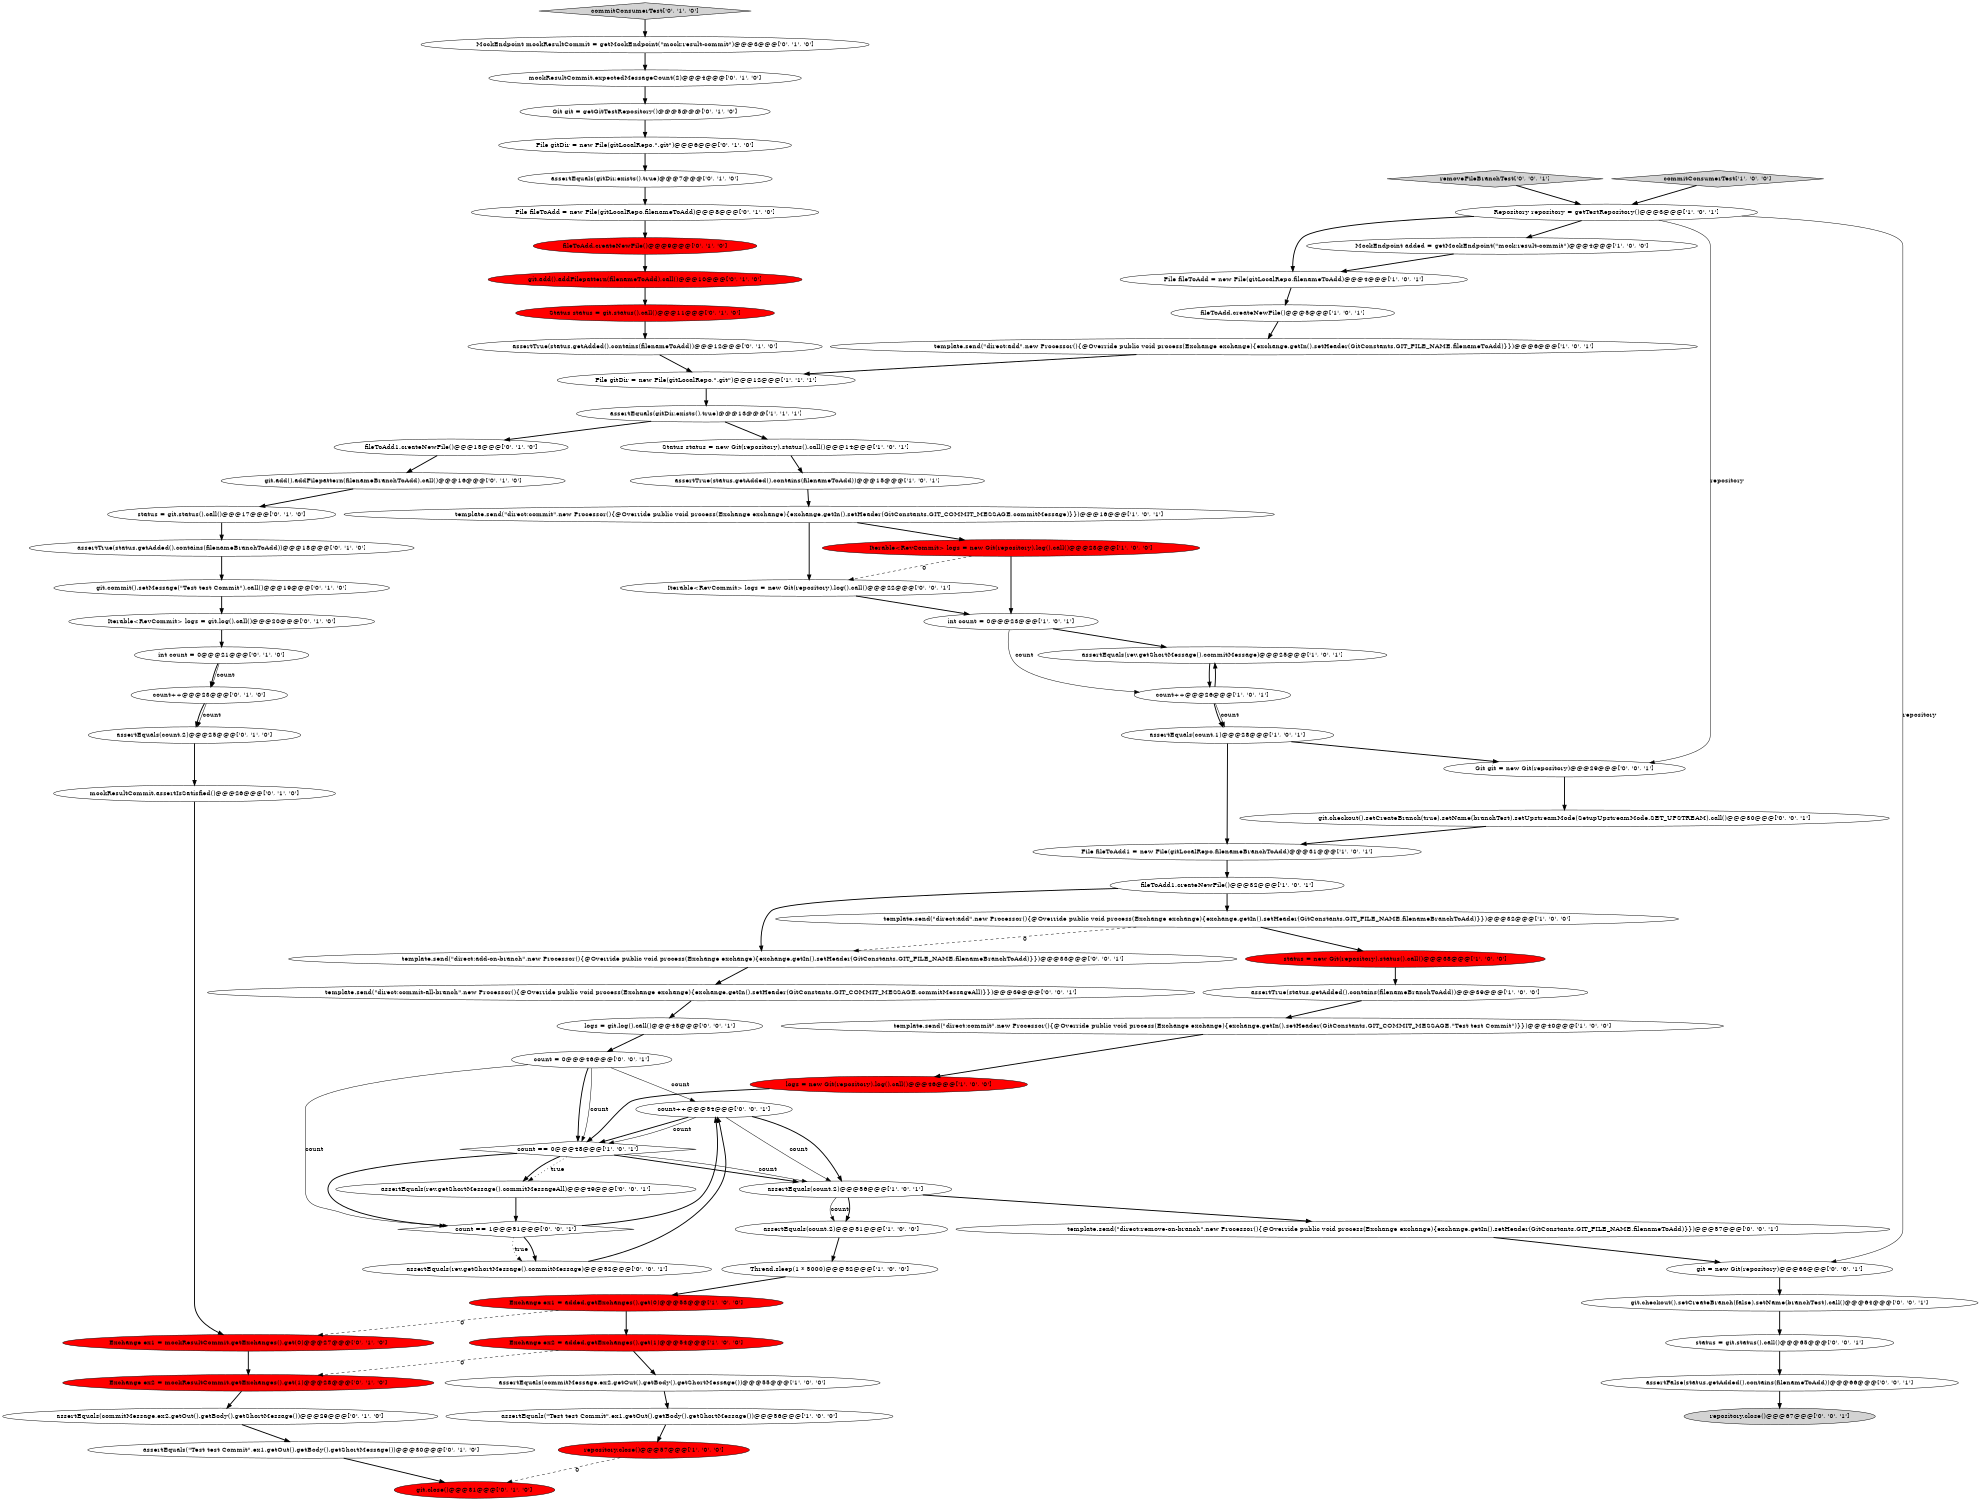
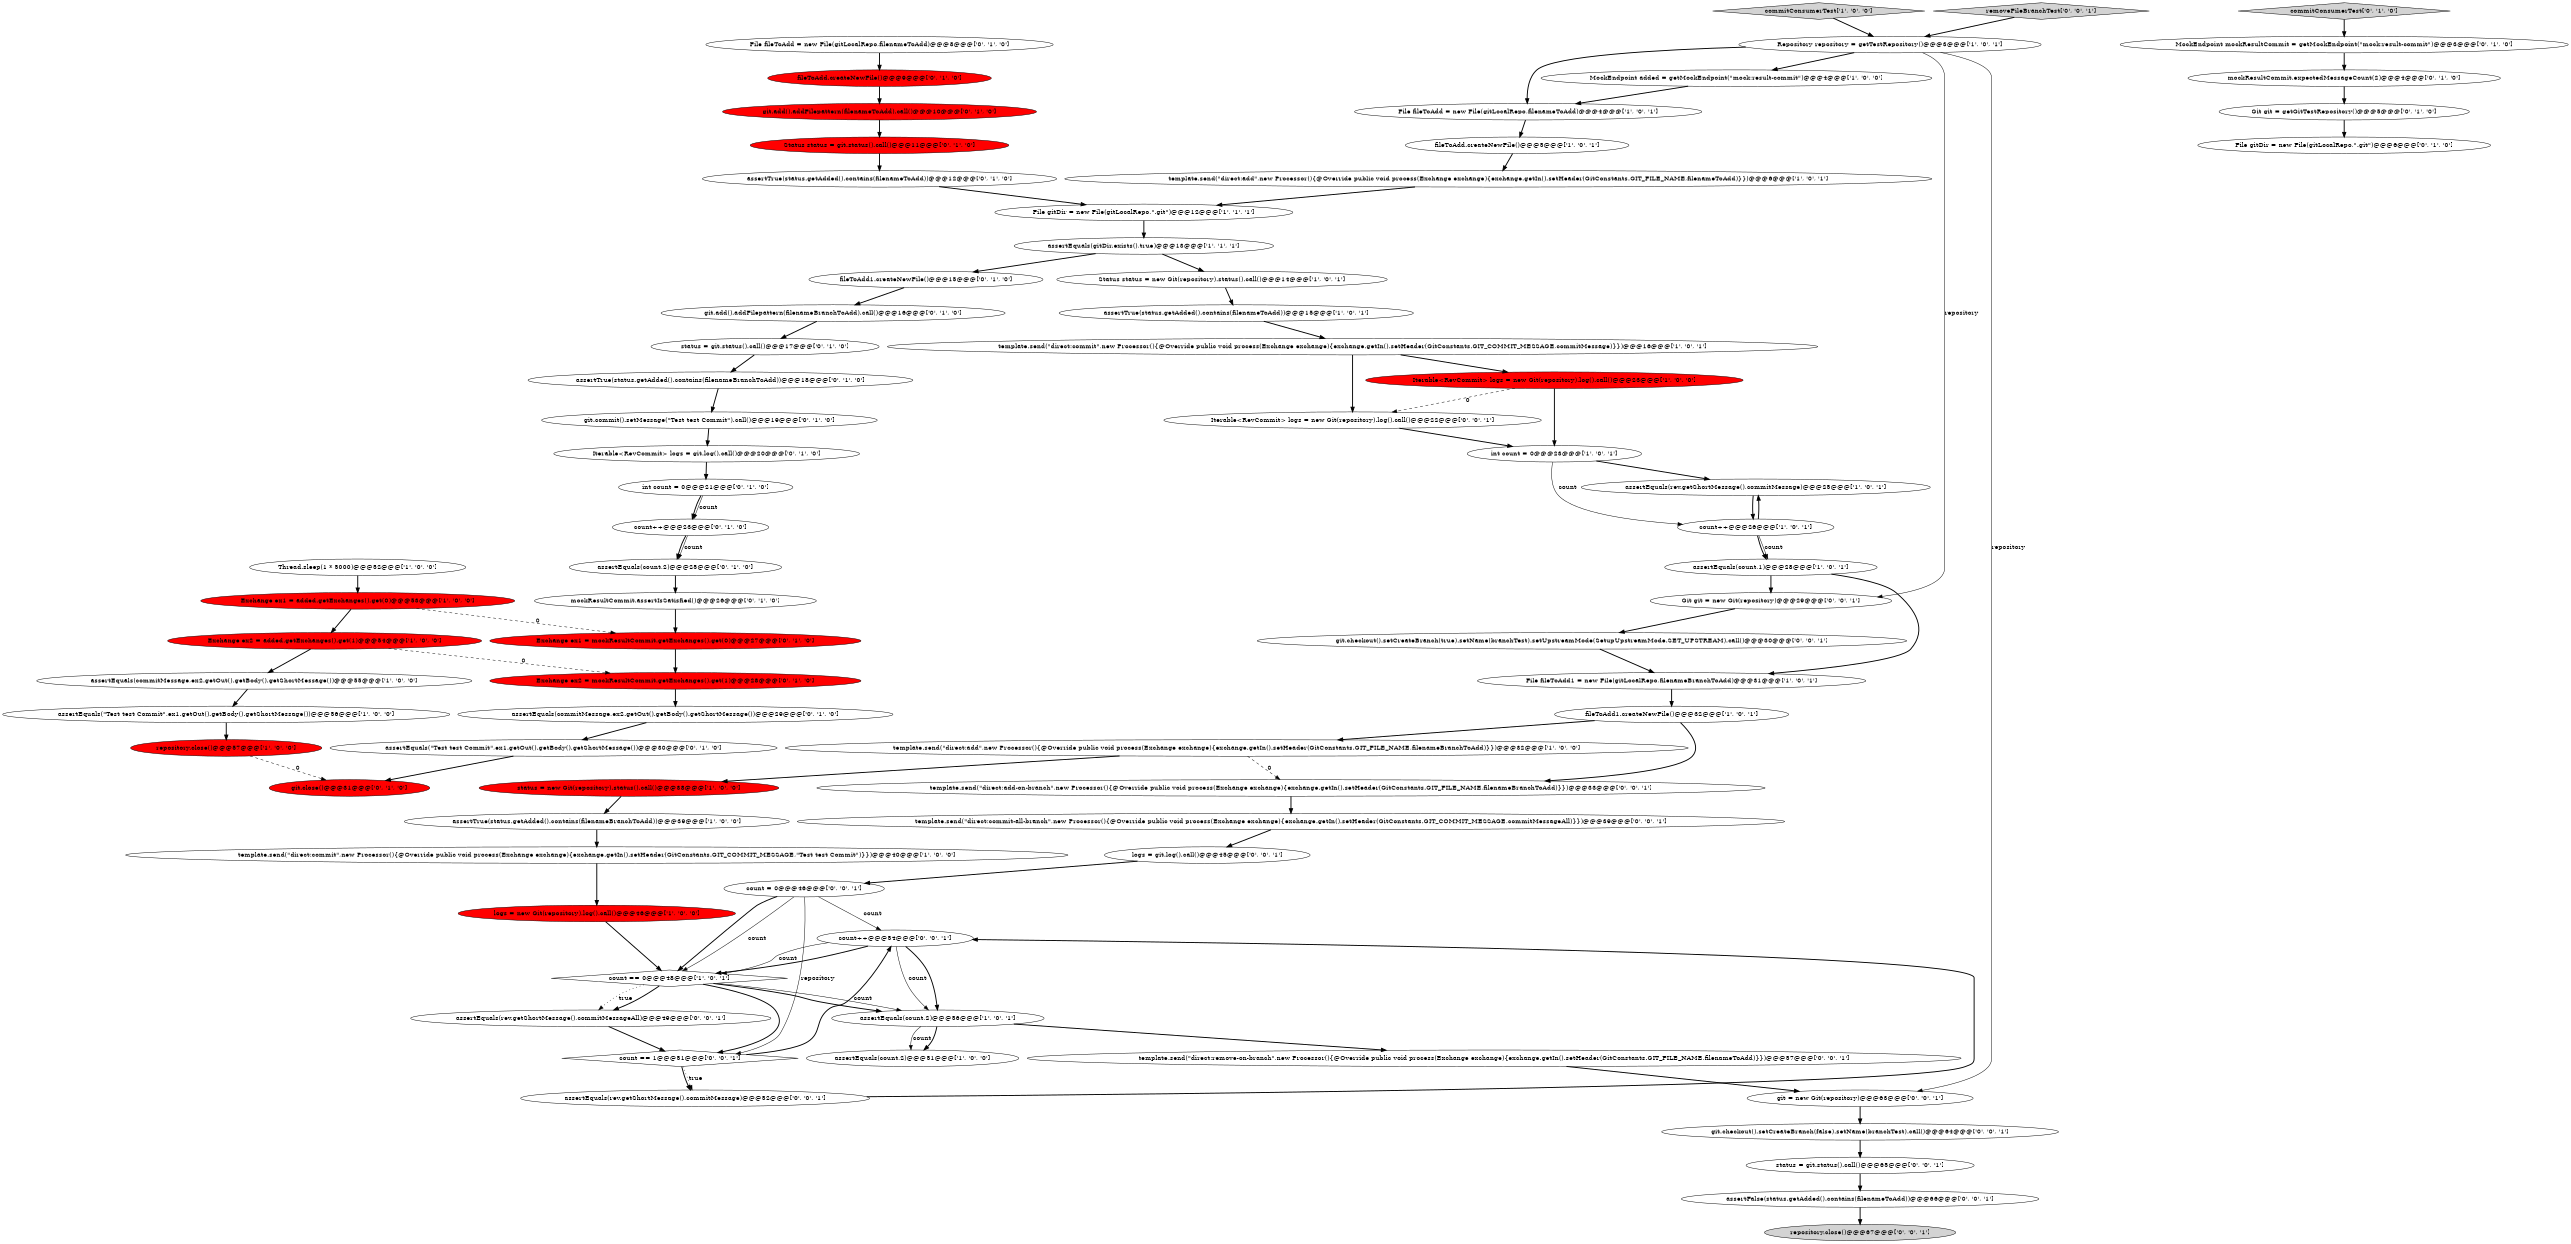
node "assertEquals(gitDir.exists(),true)@@@7@@@['0', '1', '0']": removed
edge "count = 0@@@46@@@['0', '0', '1']" -> "count == 1@@@51@@@['0', '0', '1']": label "count" -> "repository"
edge "assertEquals(count,2)@@@51@@@['1', '0', '0']" -> "Thread.sleep(1 * 5000)@@@52@@@['1', '0', '0']": removed
